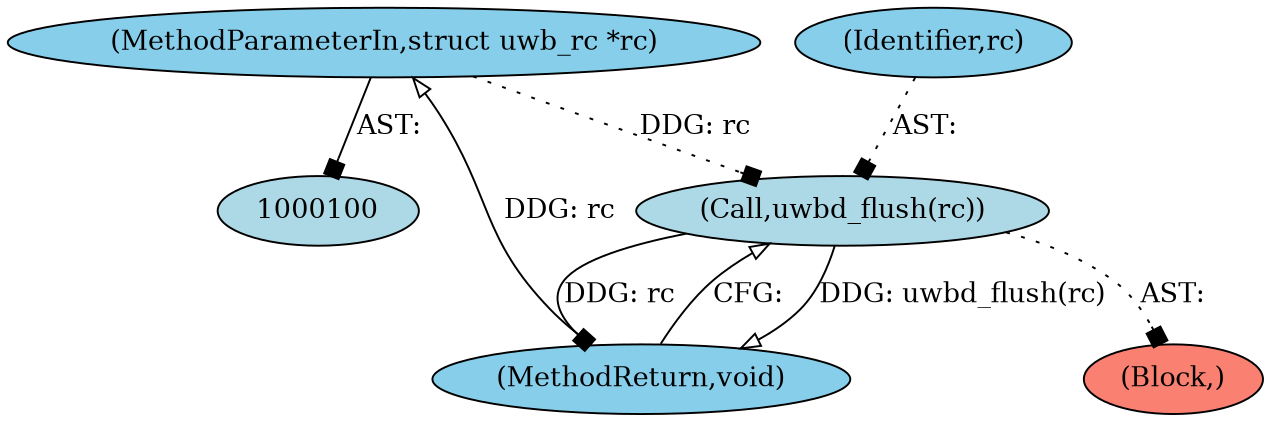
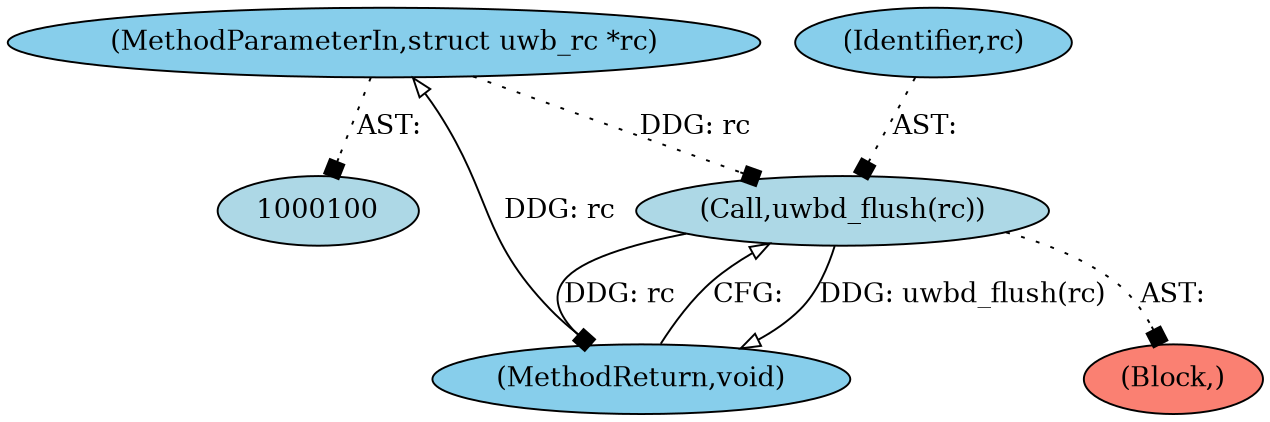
edge "(MethodParameterIn,struct uwb_rc *rc)" -> "1000100": style solid -> dotted
